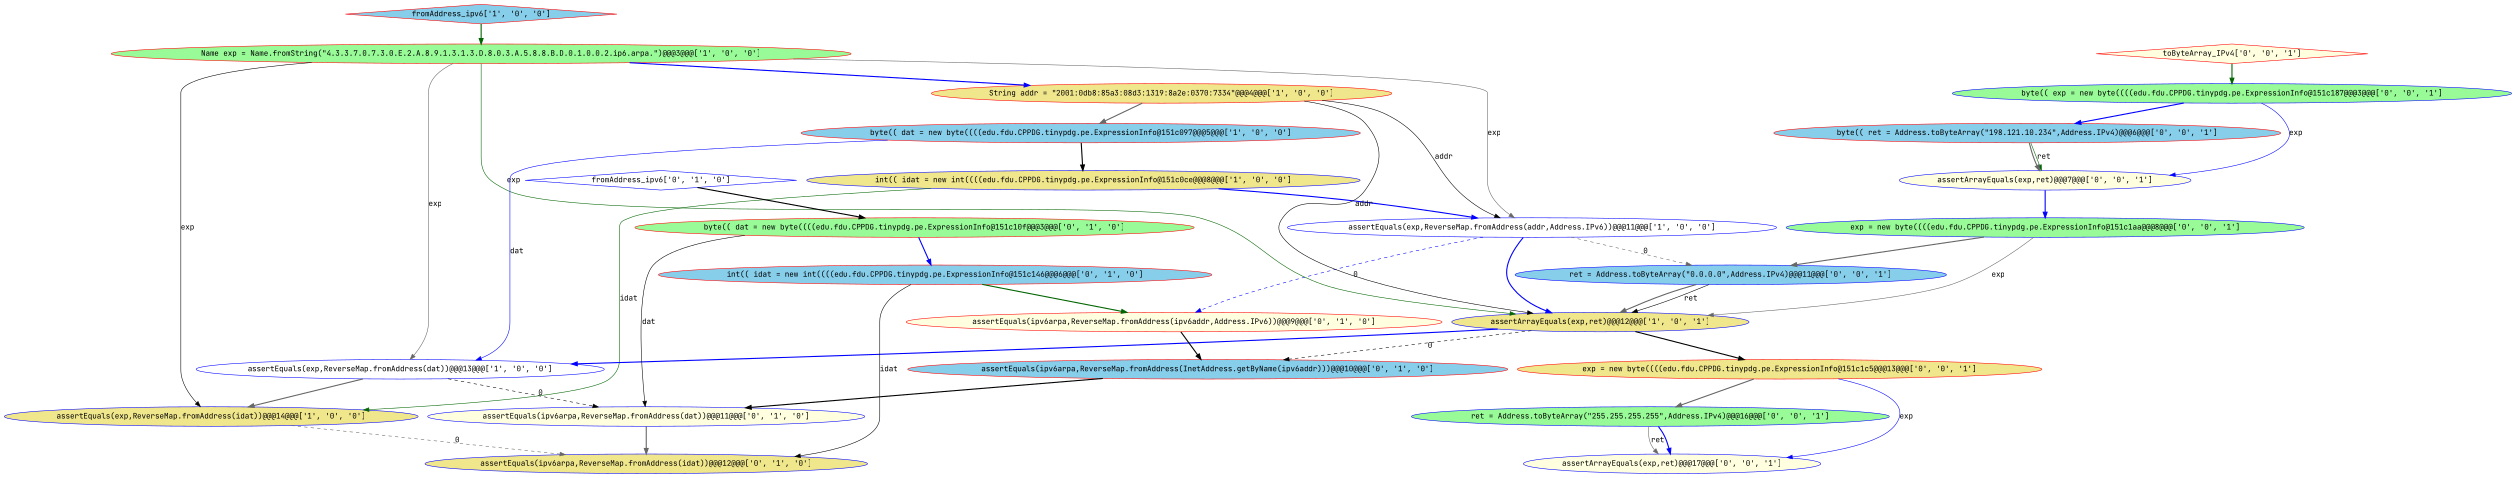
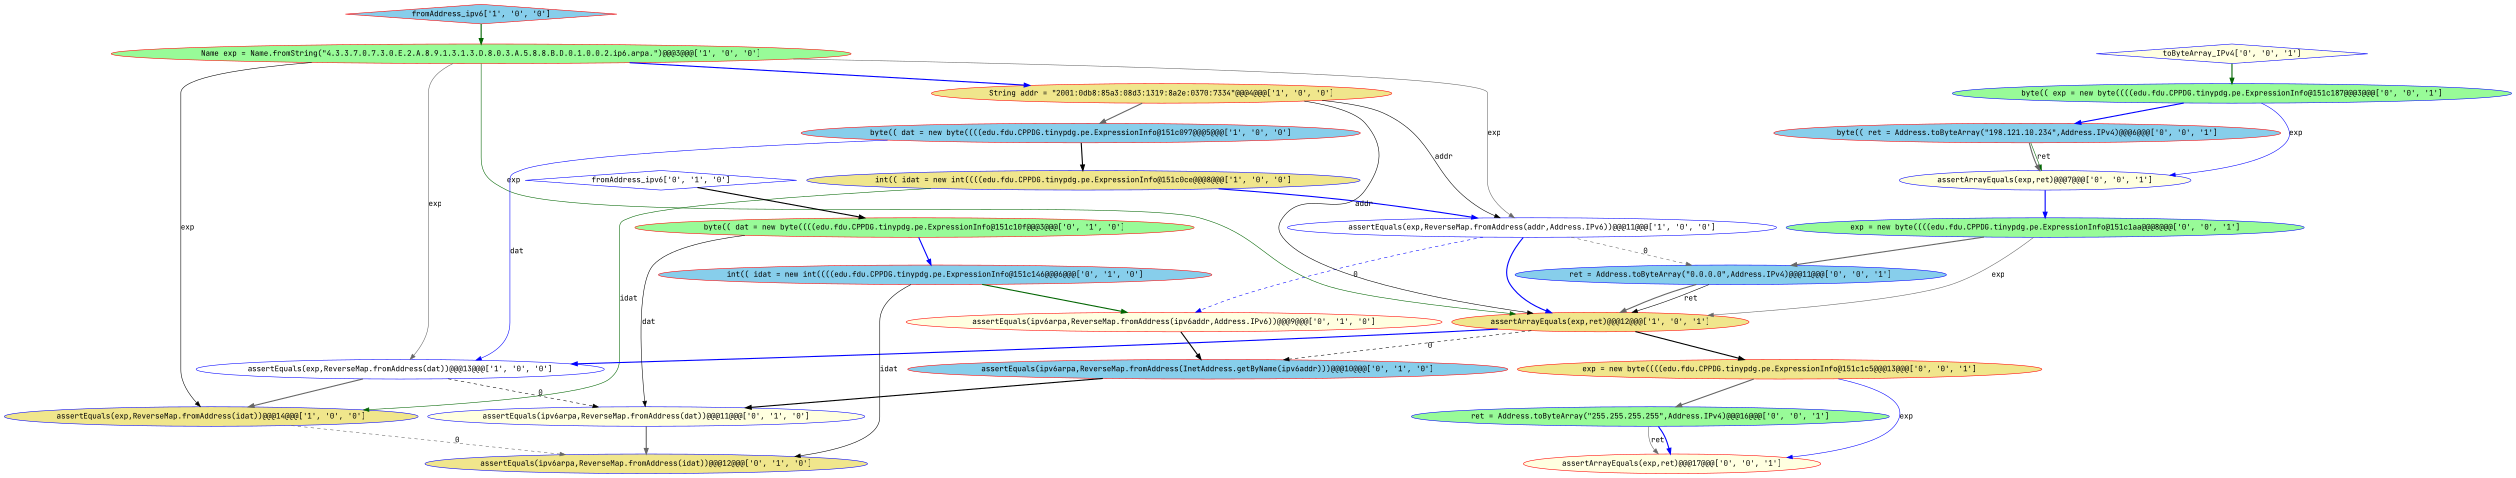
node "toByteArray_IPv4['0', '0', '1']": color red -> blue
node "assertArrayEquals(exp,ret)@@@12@@@['1', '0', '1']": color blue -> red
node "assertArrayEquals(exp,ret)@@@17@@@['0', '0', '1']": color blue -> red
